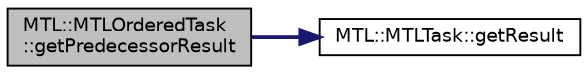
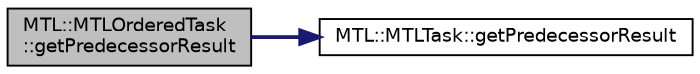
node "MTL::MTLTask::getResult": label "MTL::MTLTask::getResult" -> "MTL::MTLTask::getPredecessorResult"
